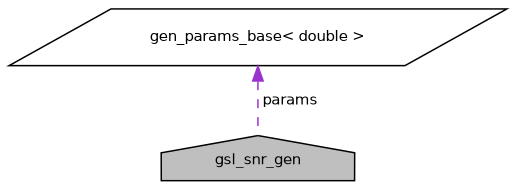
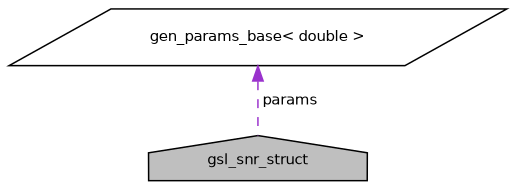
node "gsl_snr_gen": label "gsl_snr_gen" -> "gsl_snr_struct"
